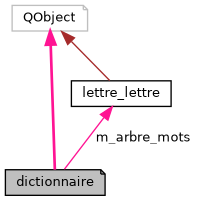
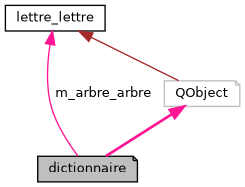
edge "lettre_lettre" -> "QObject": reversed
edge "dictionnaire" -> "lettre_lettre": label " m_arbre_mots" -> " m_arbre_arbre"
